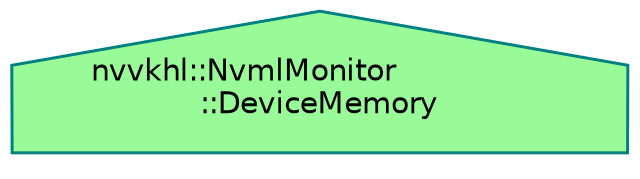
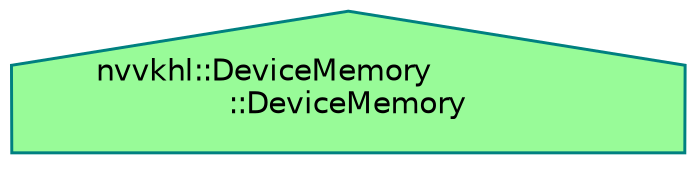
node "nvvkhl::NvmlMonitor ::DeviceMemory": label "nvvkhl::NvmlMonitor ::DeviceMemory" -> "nvvkhl::DeviceMemory ::DeviceMemory"
